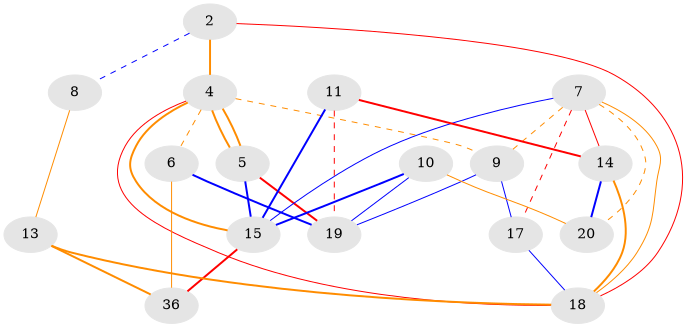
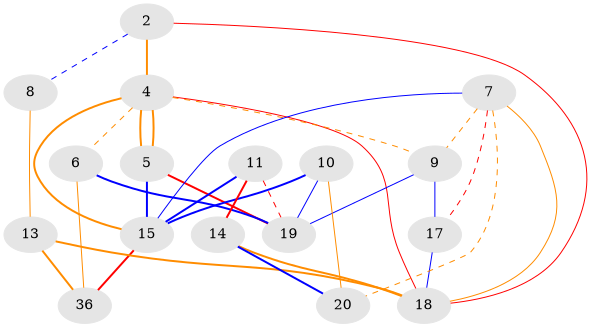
edge "7" -- "14": removed
